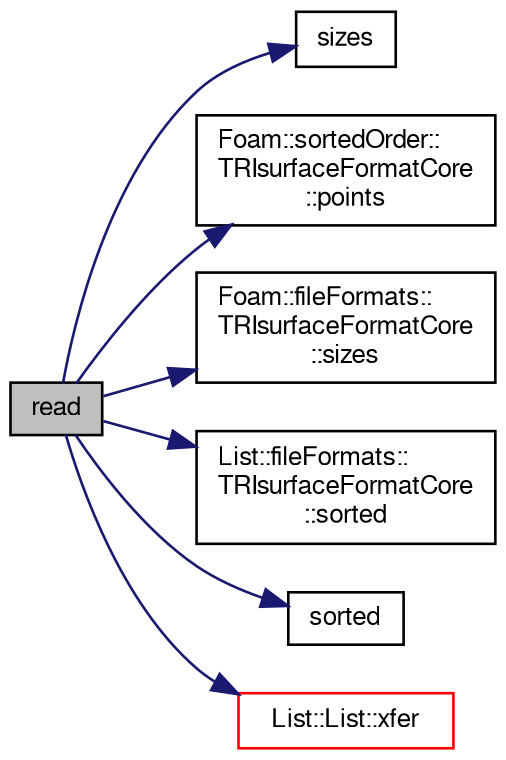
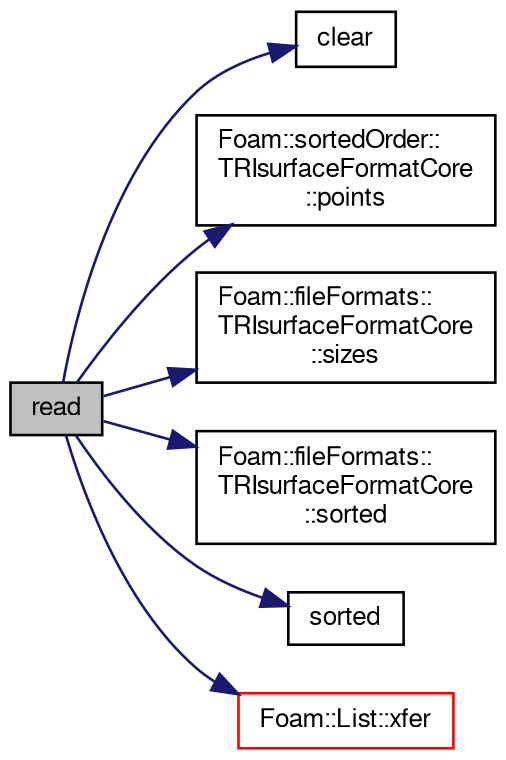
node "sizes": label "sizes" -> "clear"
node "List::fileFormats:: TRIsurfaceFormatCore ::sorted": label "List::fileFormats:: TRIsurfaceFormatCore ::sorted" -> "Foam::fileFormats:: TRIsurfaceFormatCore ::sorted"
node "List::List::xfer": label "List::List::xfer" -> "Foam::List::xfer"
